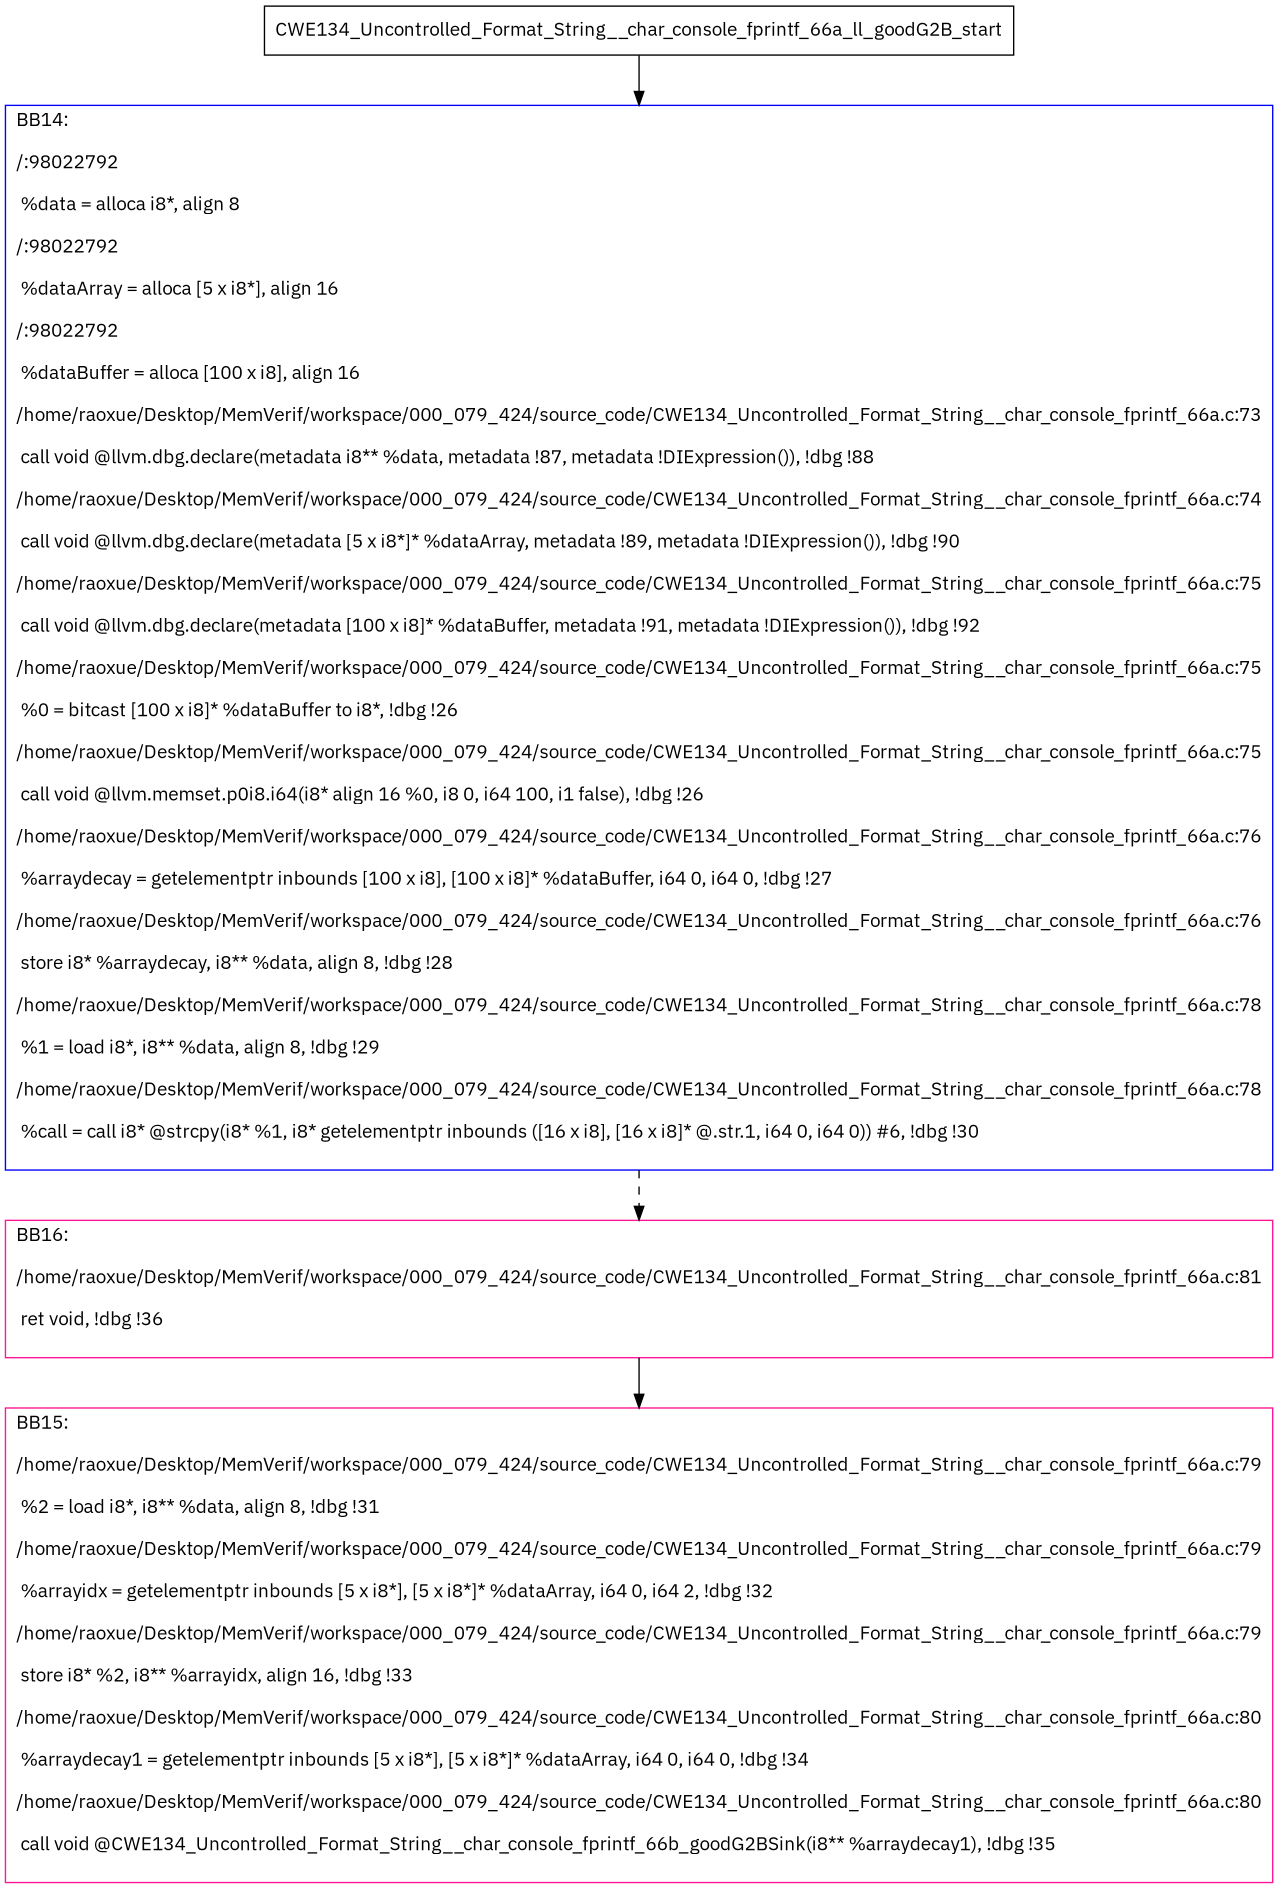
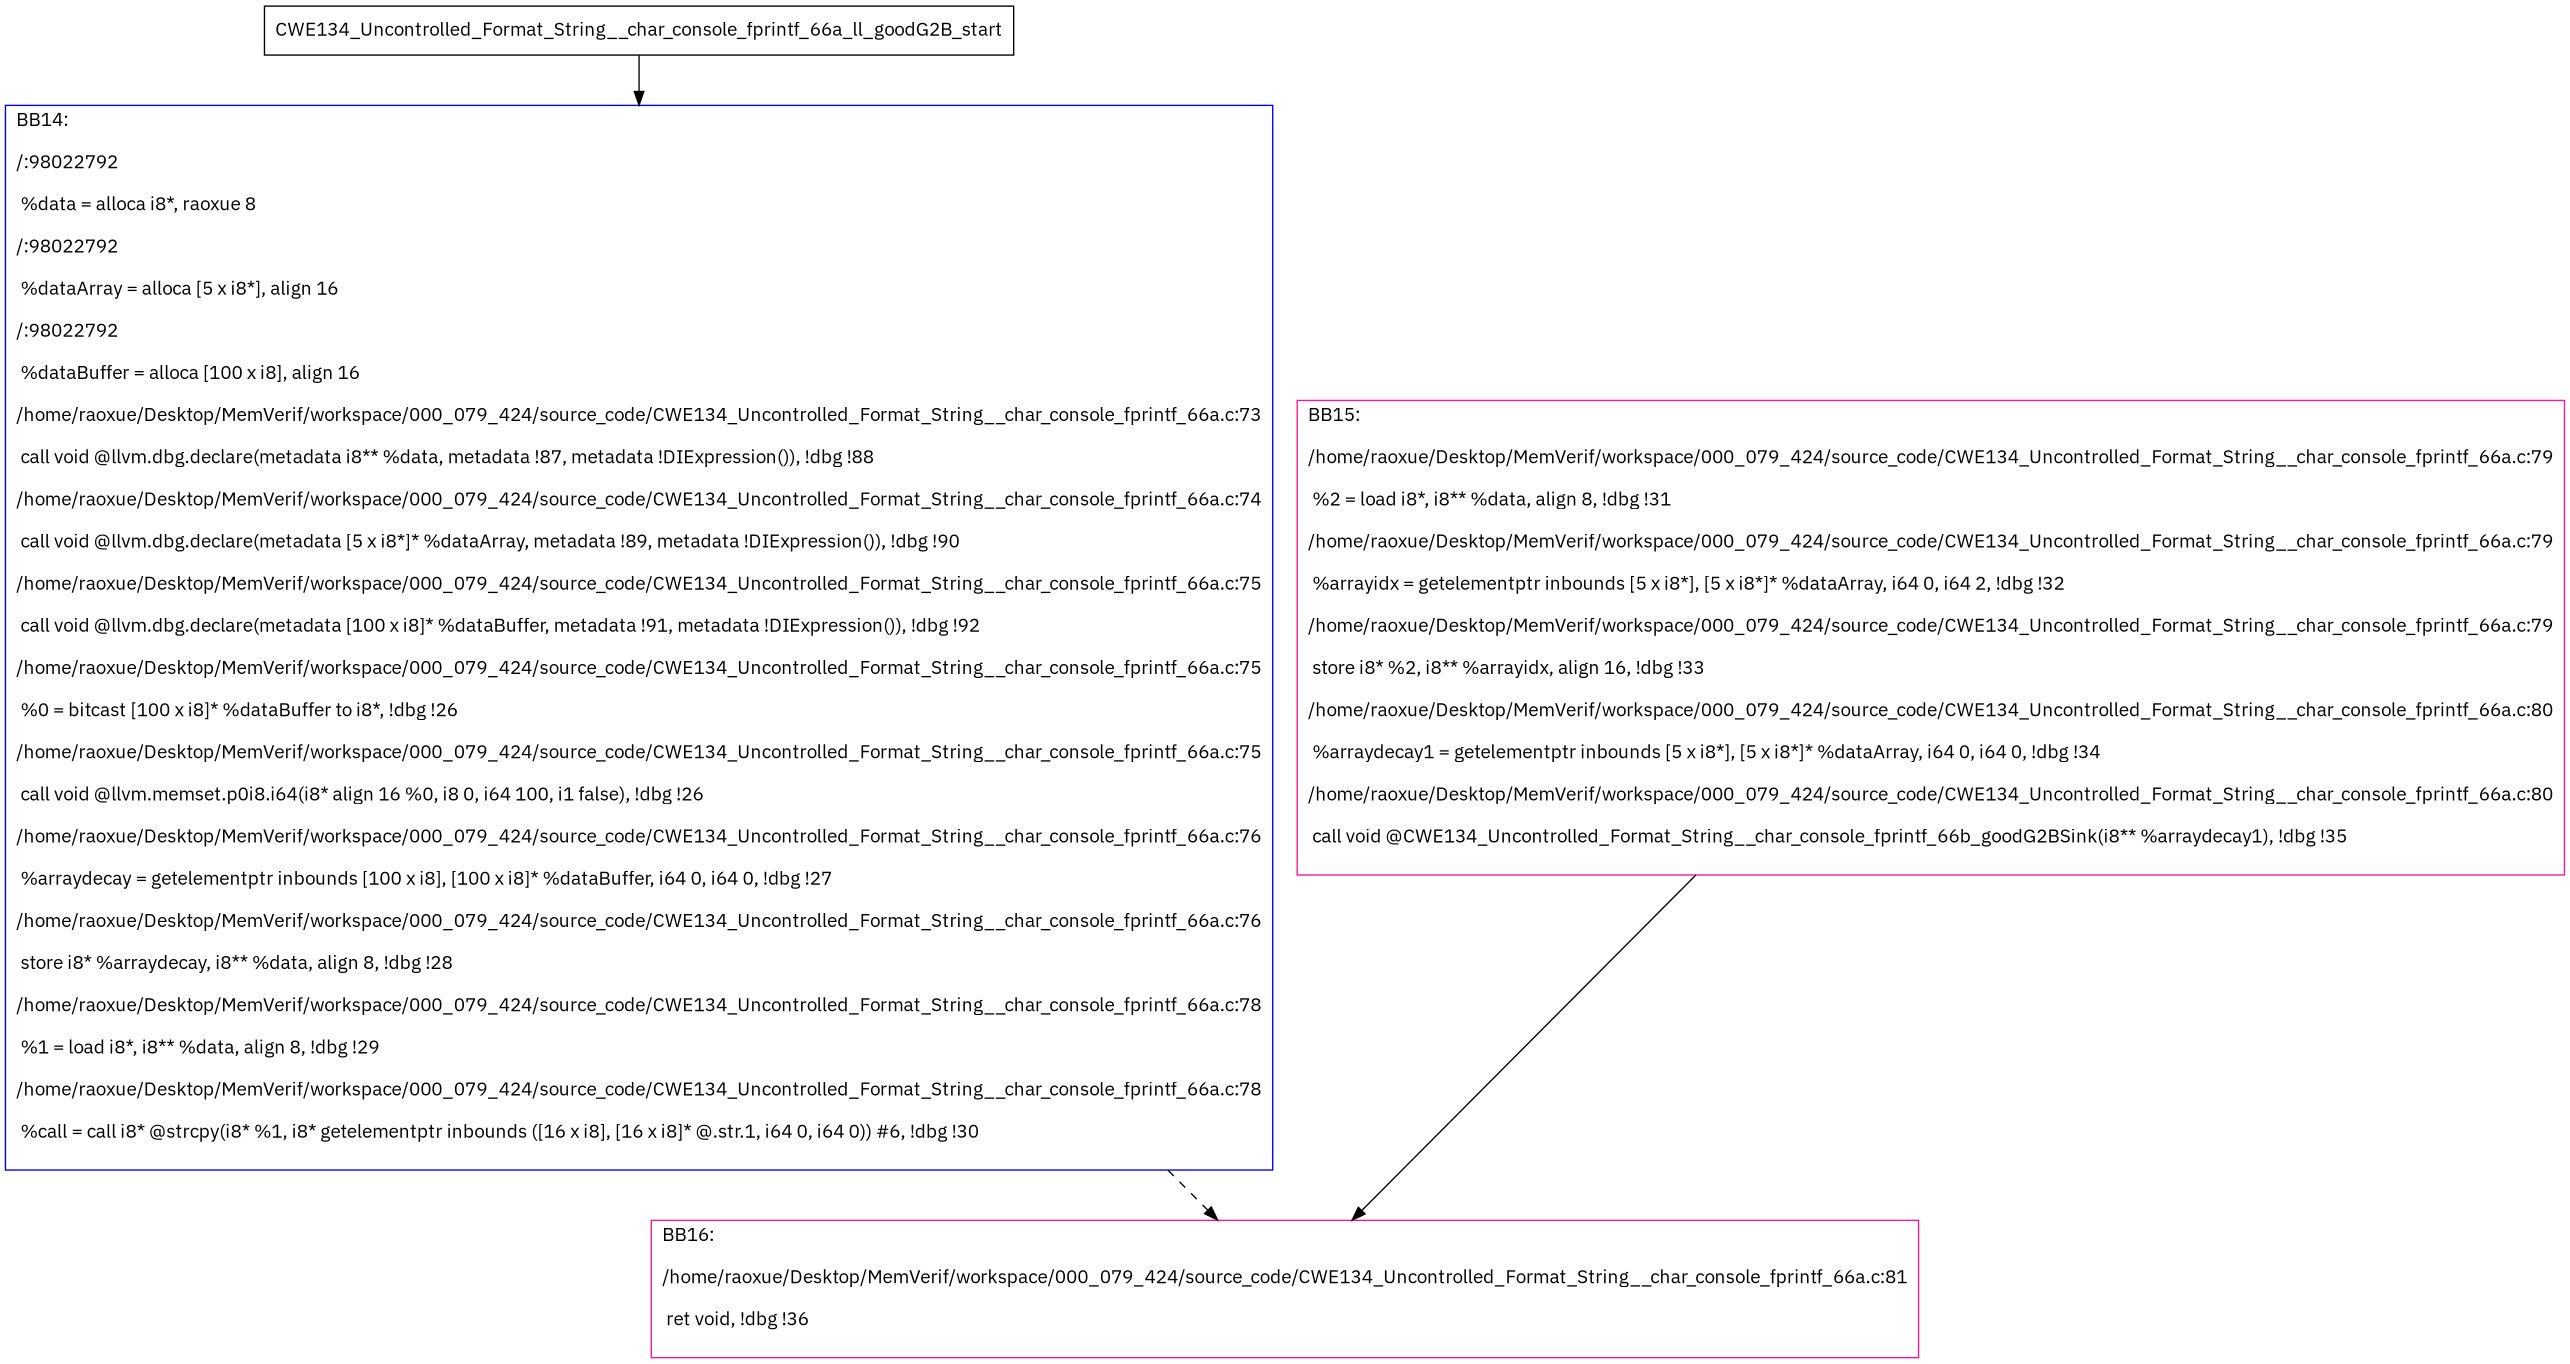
node "BB14:": text "%data = alloca i8*, align 8" -> "%data = alloca i8*, raoxue 8"
edge "BB16:" -> "BB15:": reversed
